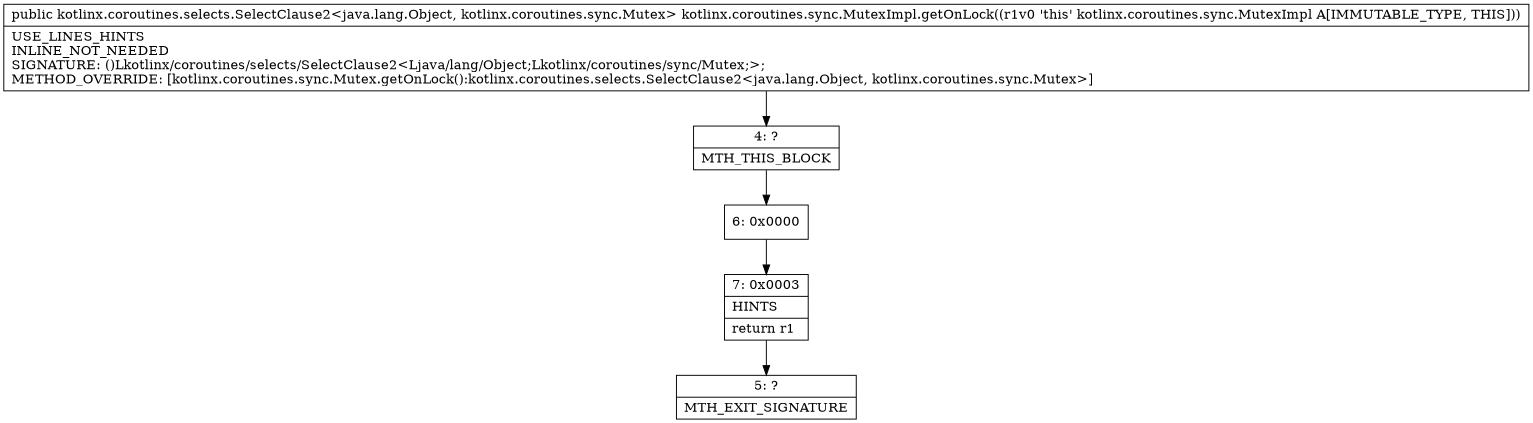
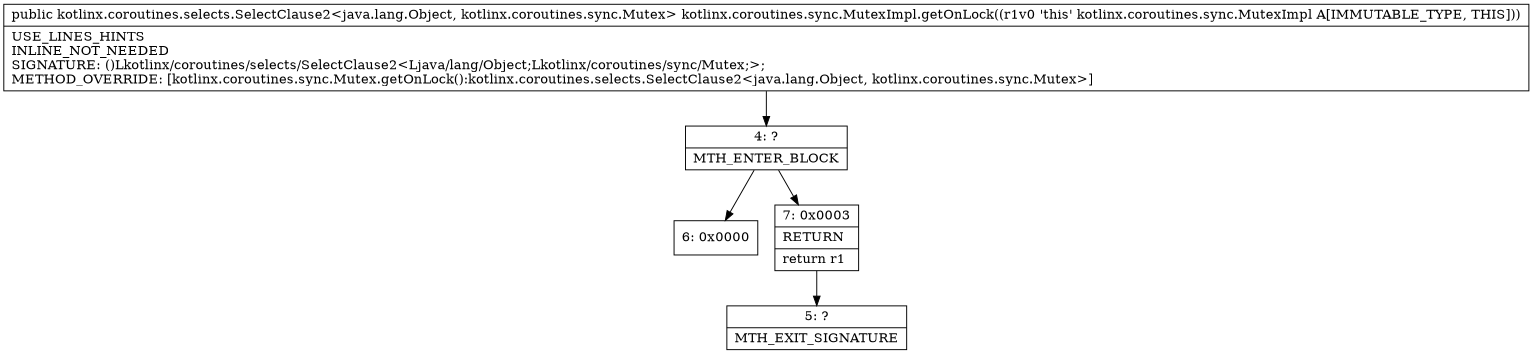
node "4: ?": text "MTH_THIS_BLOCK" -> "MTH_ENTER_BLOCK"
edge "6: 0x0000" -> "7: 0x0003": now "4: ?" -> "7: 0x0003"
node "7: 0x0003": text "HINTS" -> "RETURN"
